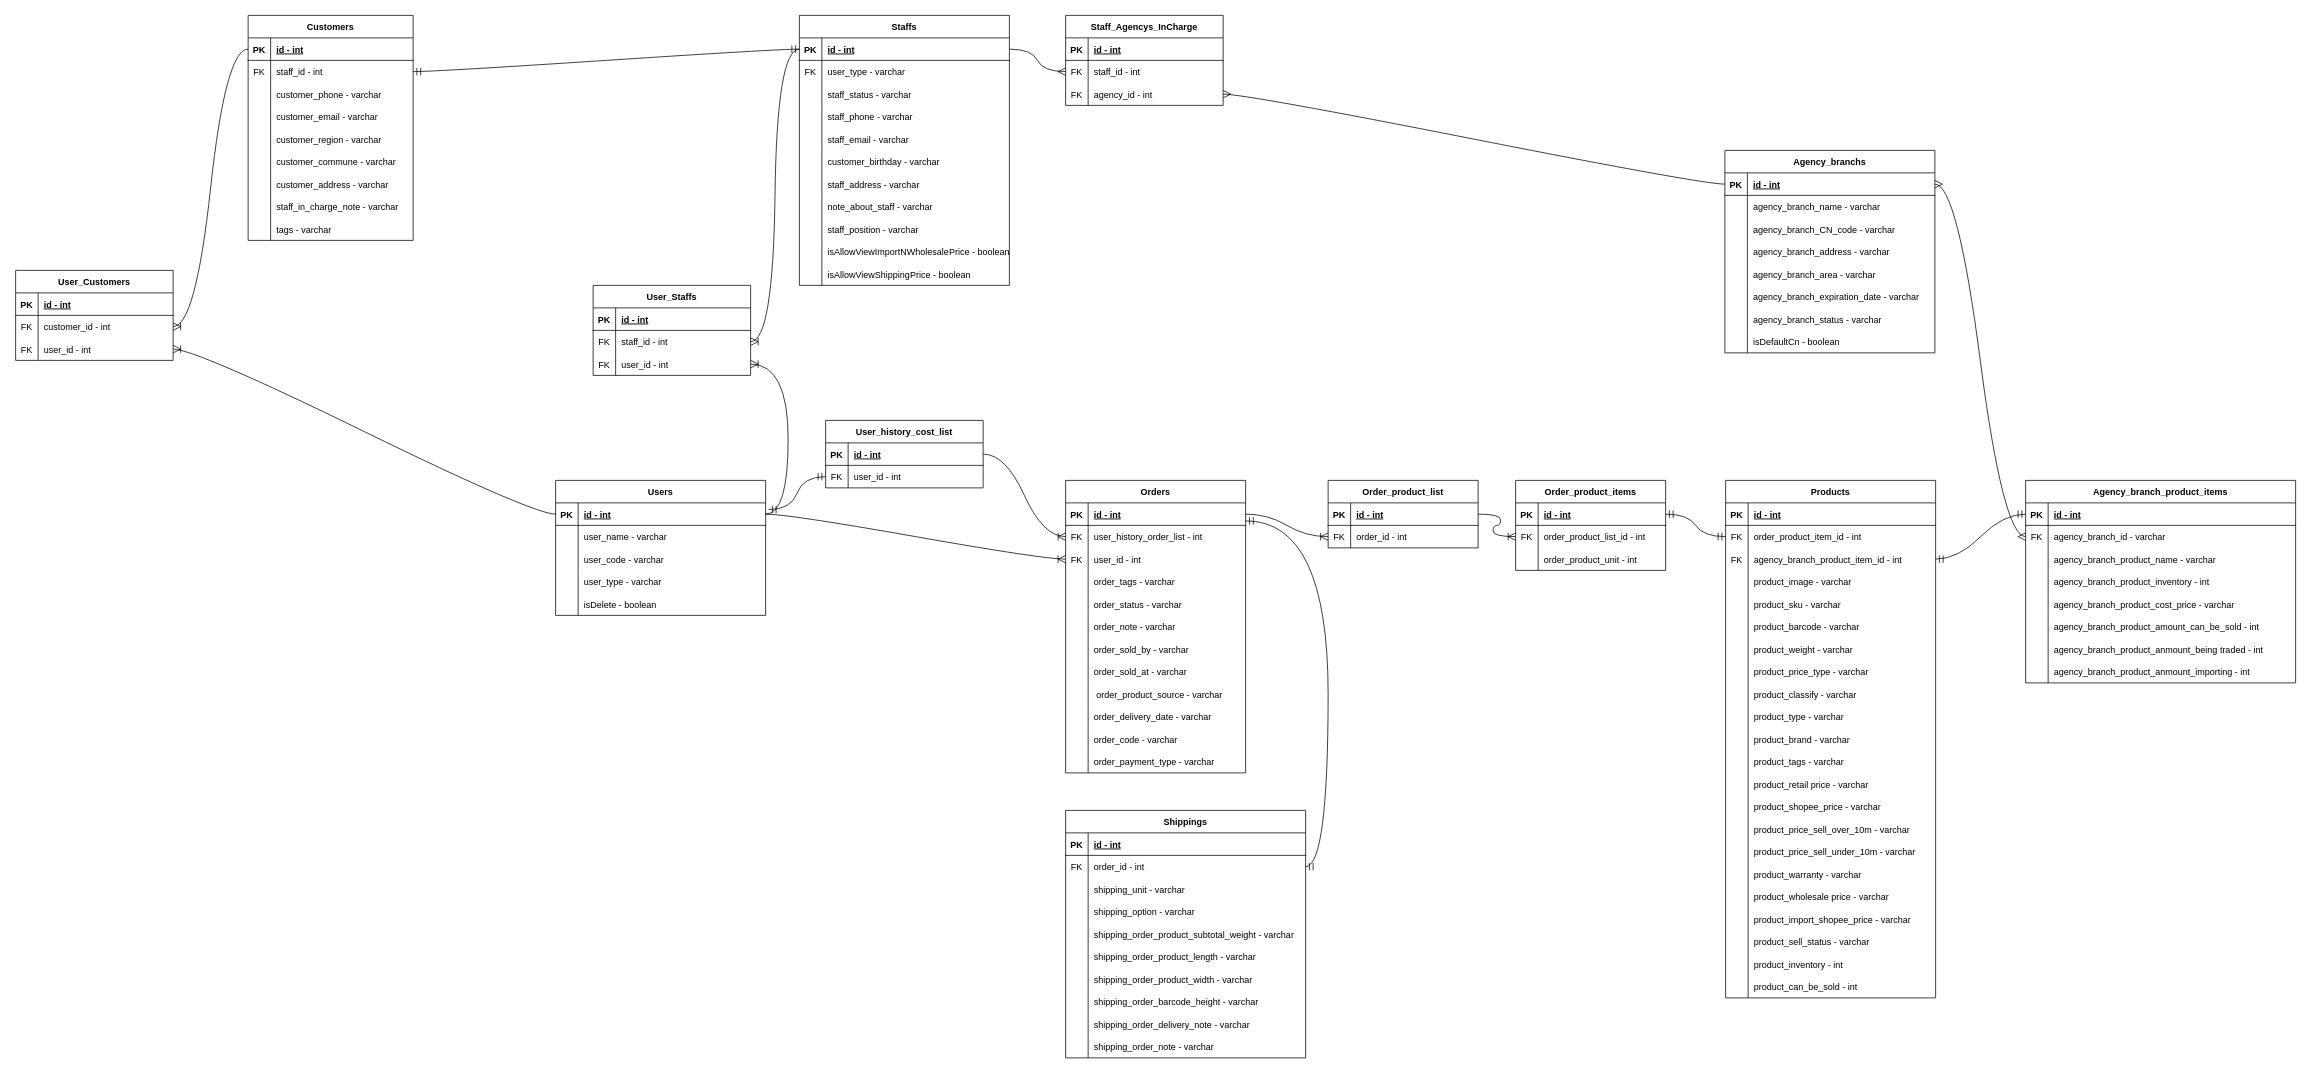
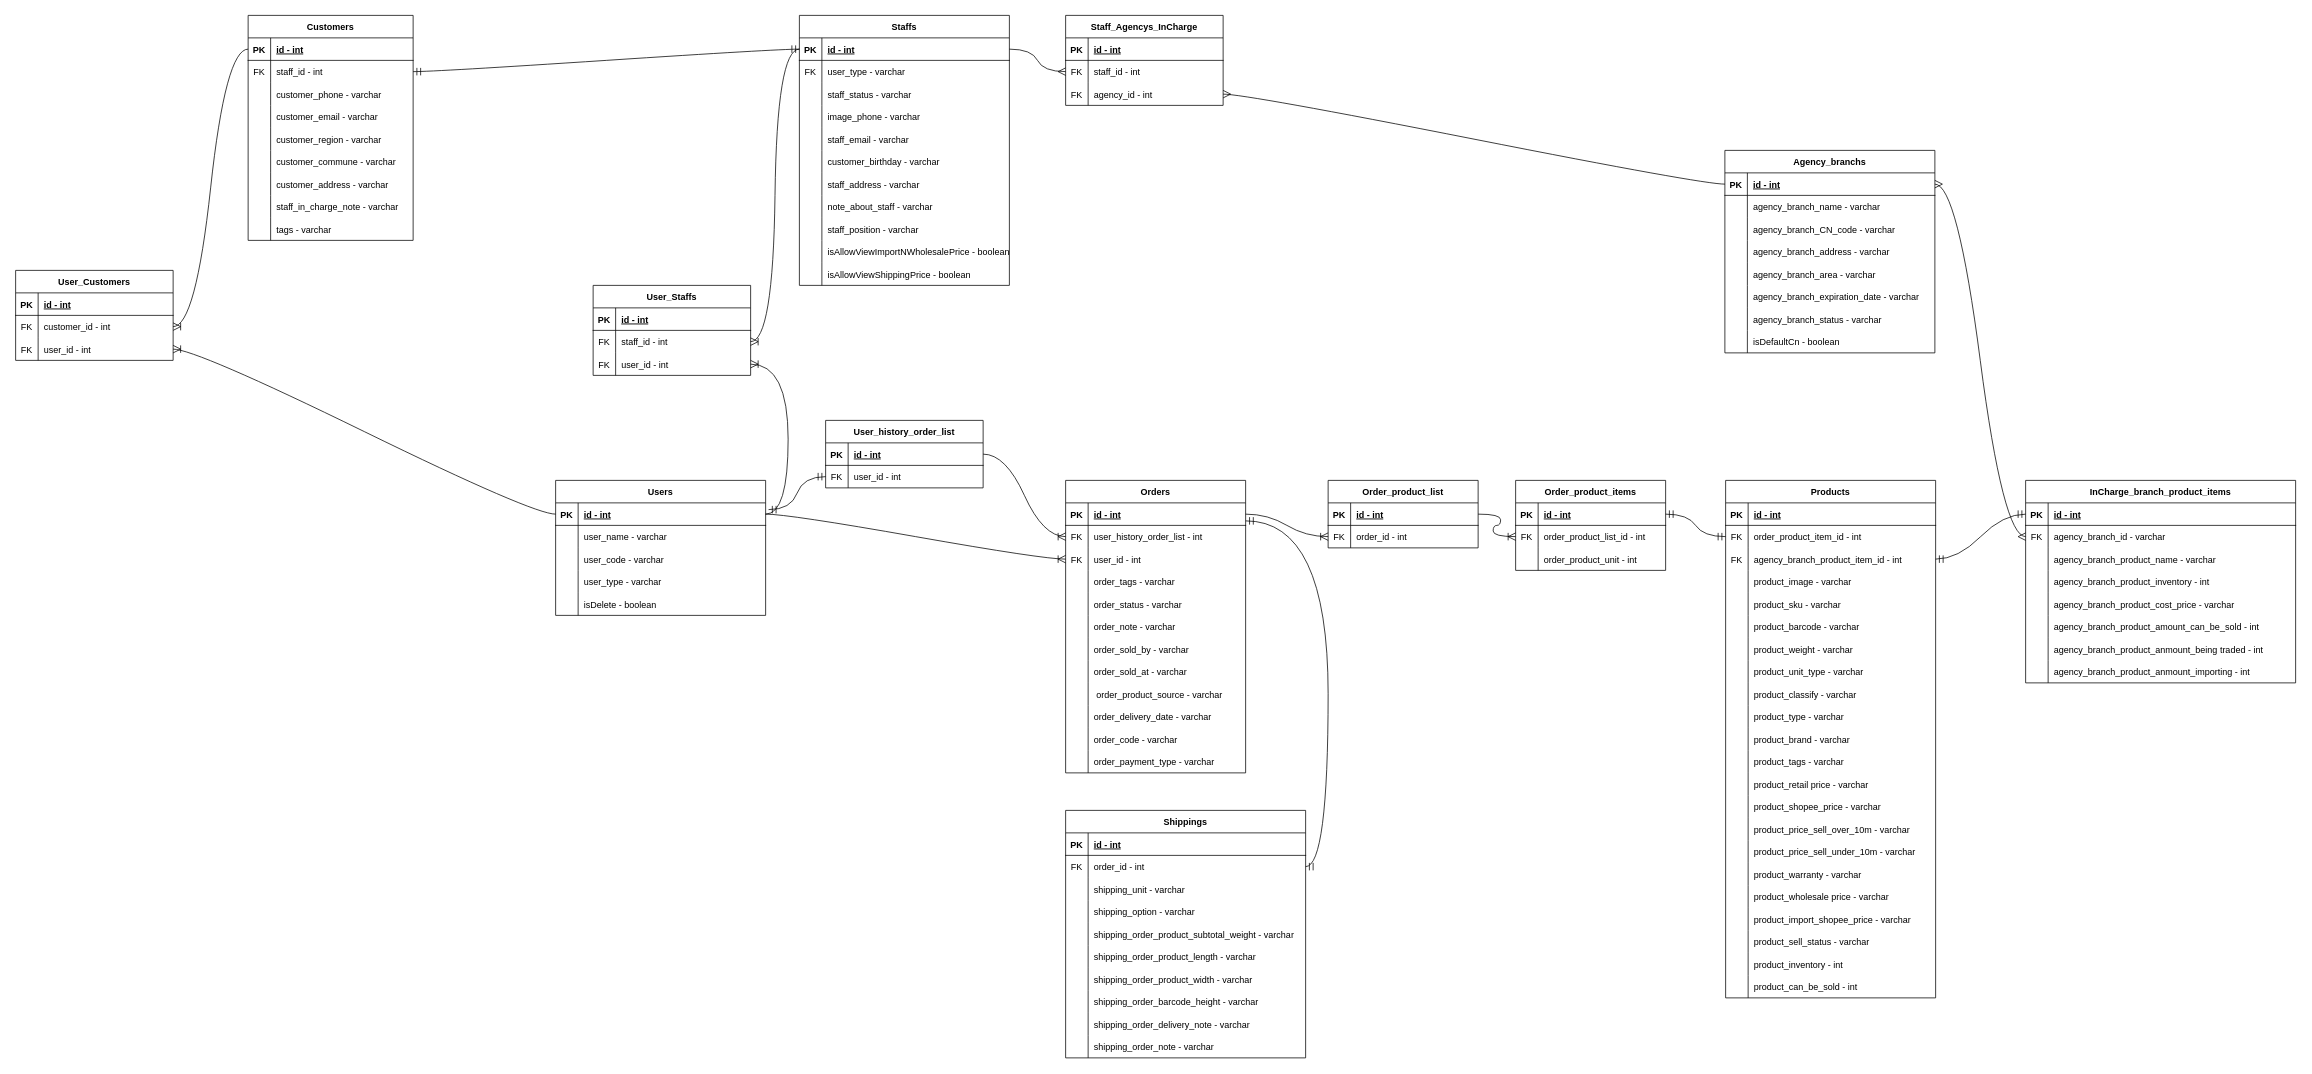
node "staff_phone - varchar": label "staff_phone - varchar" -> "image_phone - varchar"
node "User_history_cost_list": label "User_history_cost_list" -> "User_history_order_list"
node "Agency_branch_product_items": label "Agency_branch_product_items" -> "InCharge_branch_product_items"
node "product_price_type - varchar": label "product_price_type - varchar" -> "product_unit_type - varchar"
